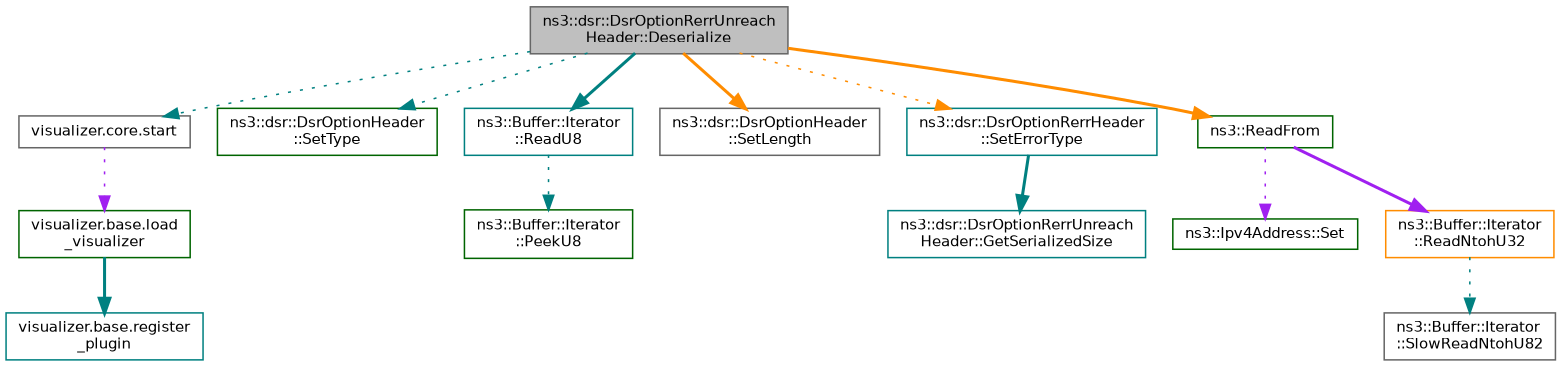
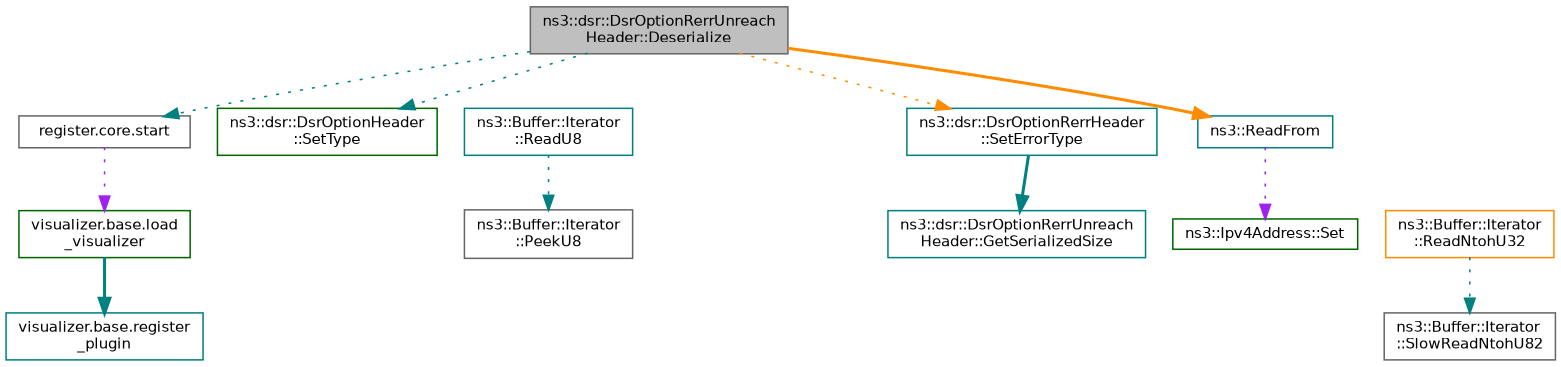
edge "ns3::dsr::DsrOptionRerrUnreach Header::Deserialize" -> "ns3::Buffer::Iterator ::ReadU8": removed
node "visualizer.core.start": label "visualizer.core.start" -> "register.core.start"
node "ns3::dsr::DsrOptionHeader ::SetLength": removed
node "ns3::ReadFrom": color darkgreen -> teal
edge "ns3::ReadFrom" -> "ns3::Buffer::Iterator ::ReadNtohU32": removed
node "ns3::Buffer::Iterator ::PeekU8": color darkgreen -> gray40
